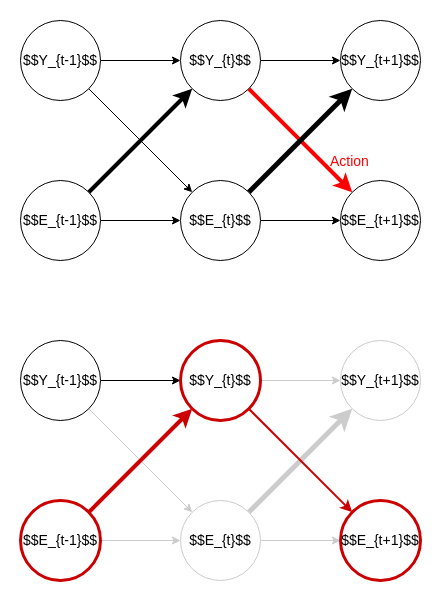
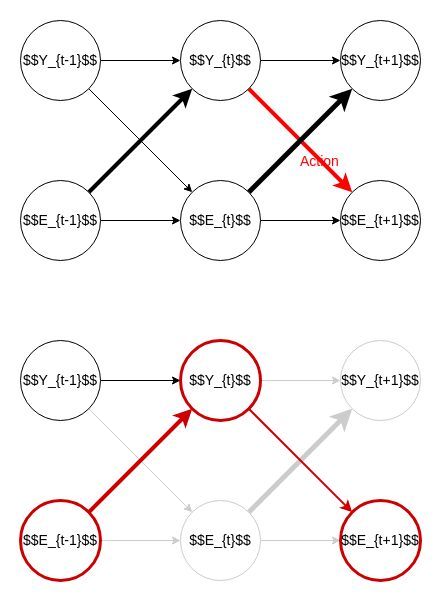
node "Action": moved (354, 161) -> (324, 161)
